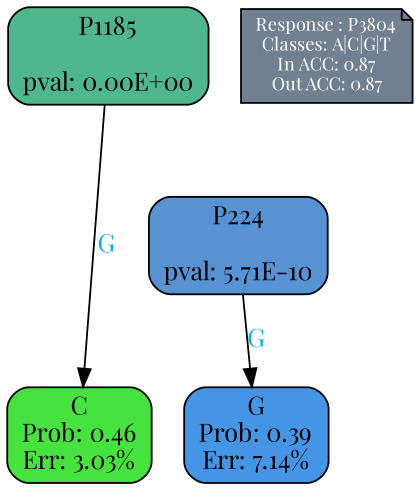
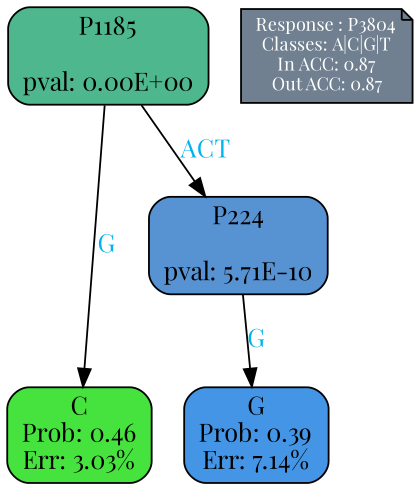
edge "P1185 pval: 0.00E+00" -> "P224 pval: 5.71E-10": added, label "ACT"
